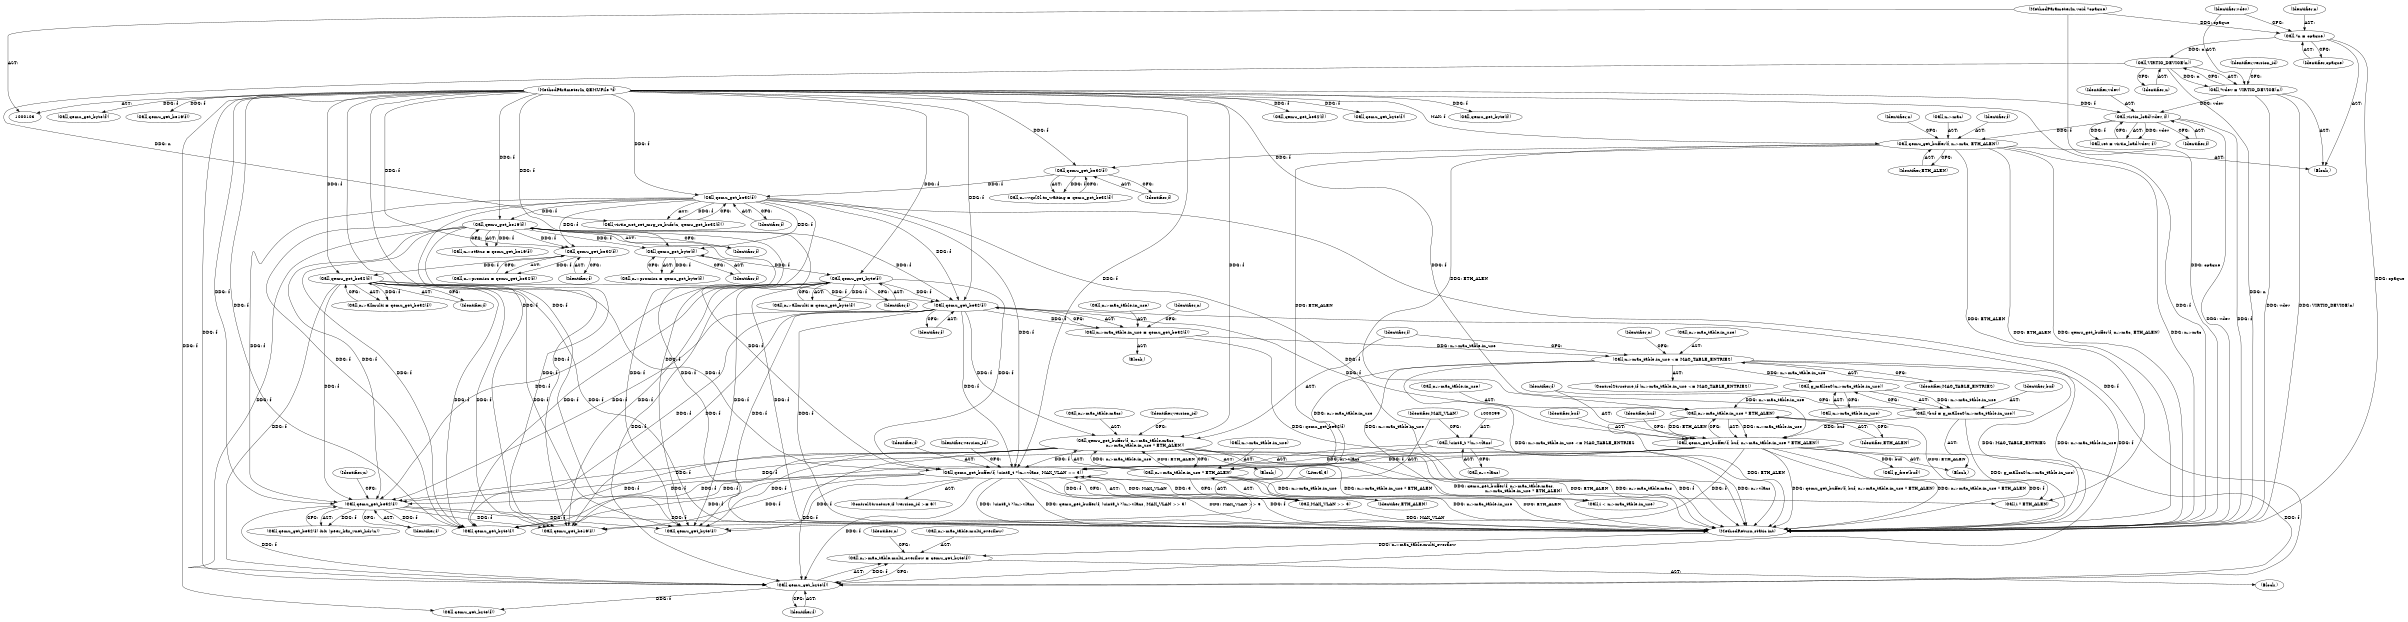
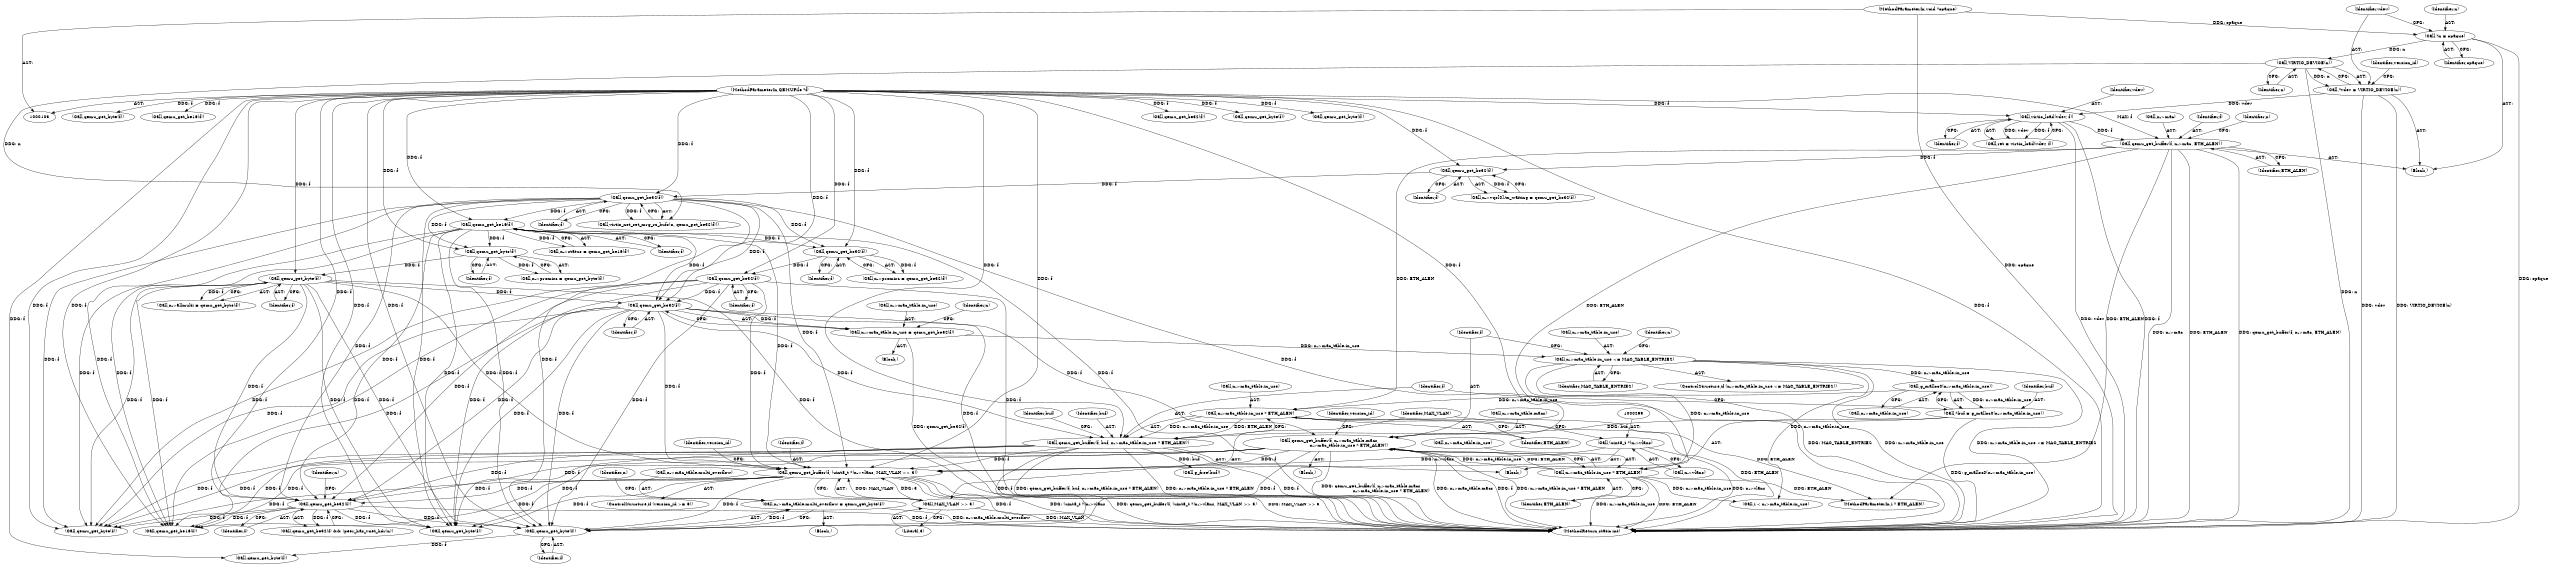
node "(Call,n->allmulti = qemu_get_be32(f))": removed
node "(Call,i * ETH_ALEN)": label "(Call,i * ETH_ALEN)" -> "(MethodParameterIn,i * ETH_ALEN)"
edge "(Call,MAX_VLAN >> 3)" -> "(Literal,3)": added, label "CFG:"
edge "(MethodReturn,static int)" -> "(Call,n->mac_table.multi_overflow = qemu_get_byte(f))": reversed
